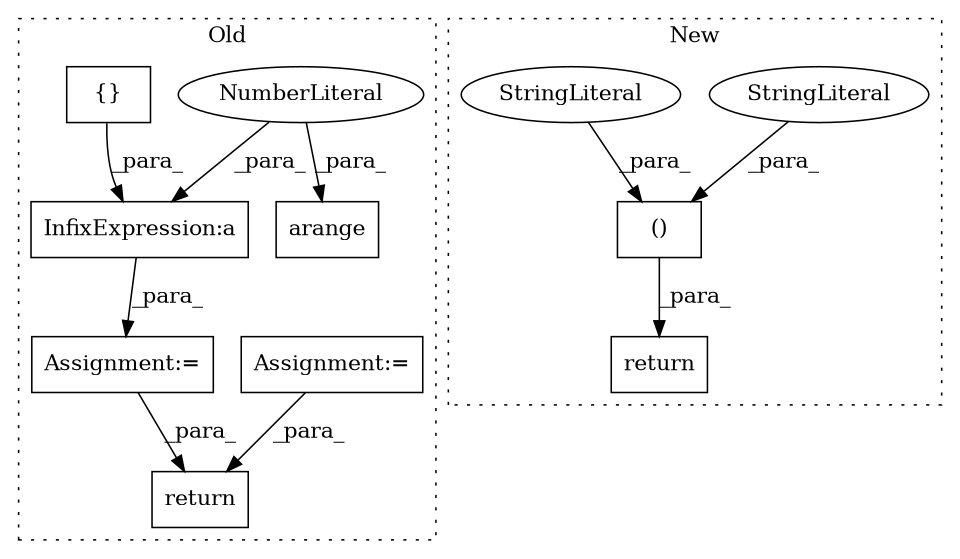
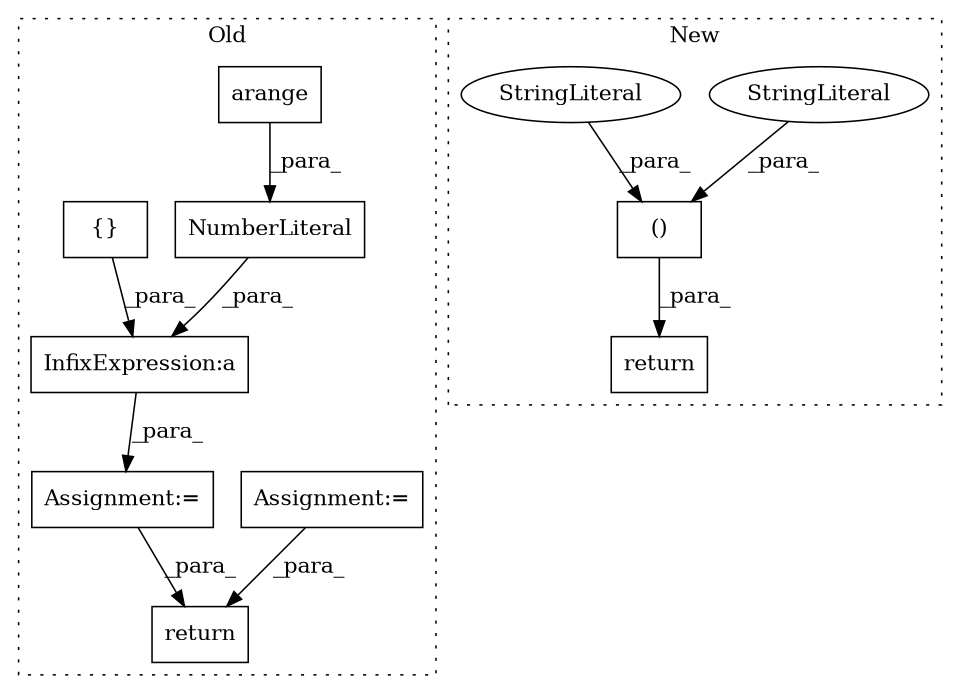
node "NumberLiteral": shape ellipse -> box
edge "NumberLiteral" -> "arange": reversed
